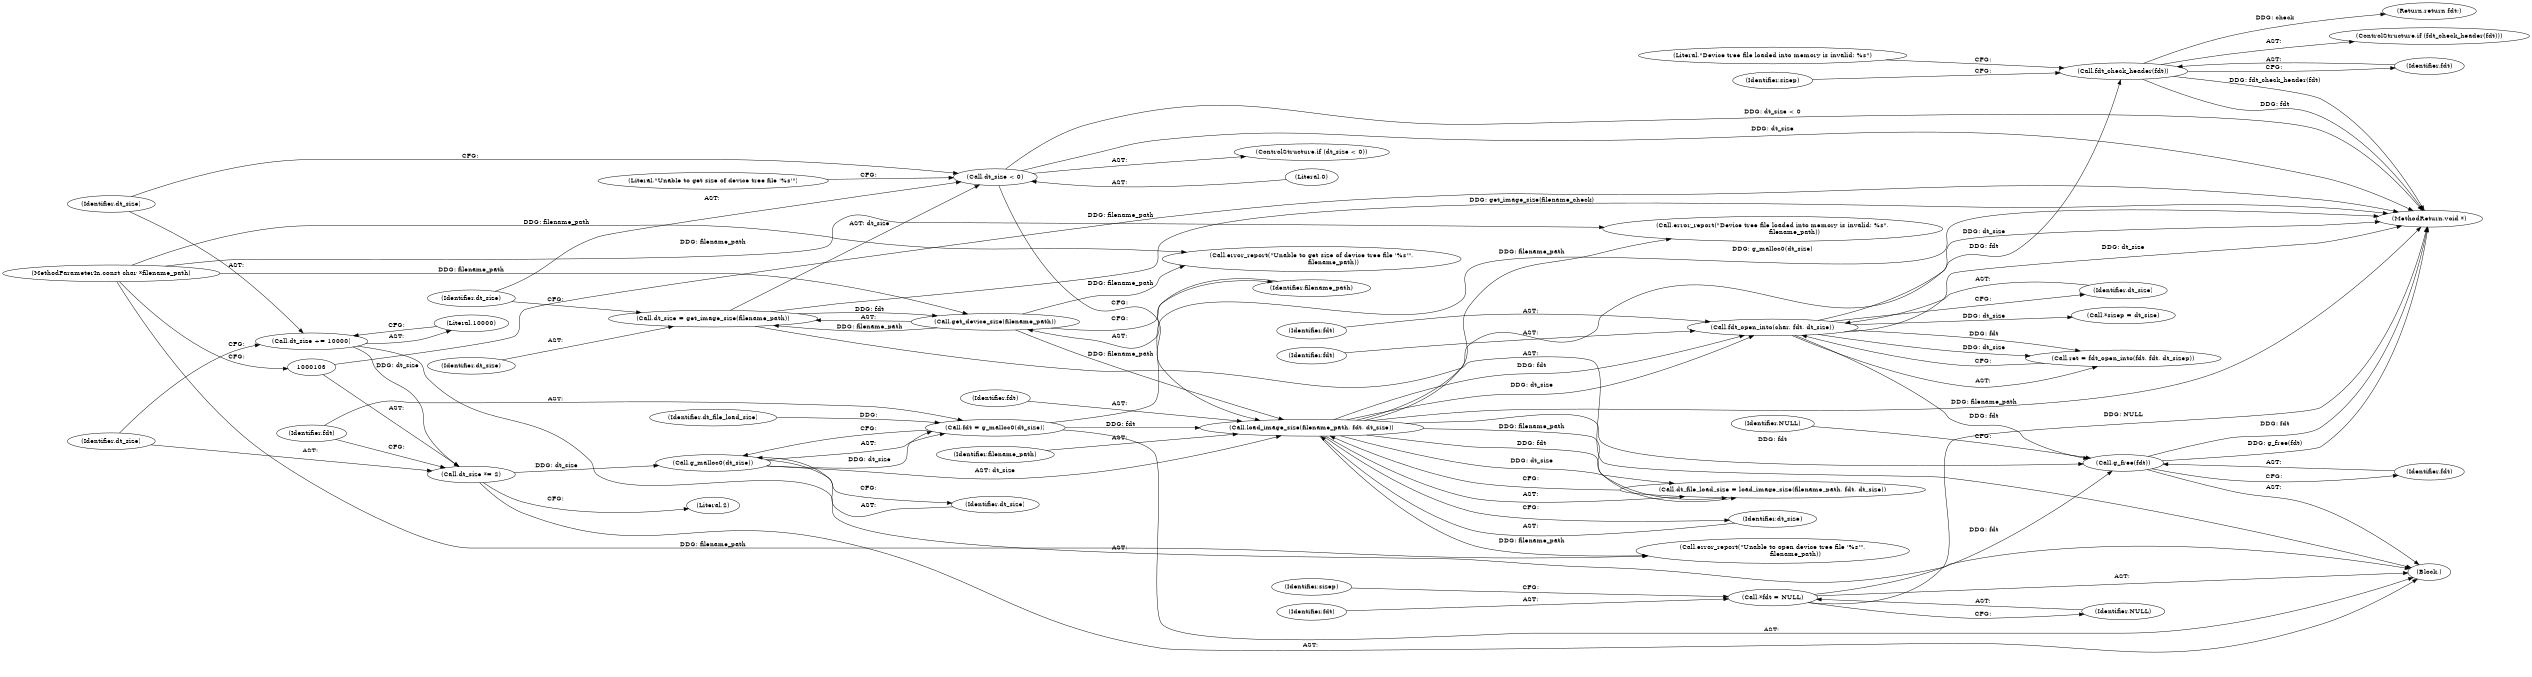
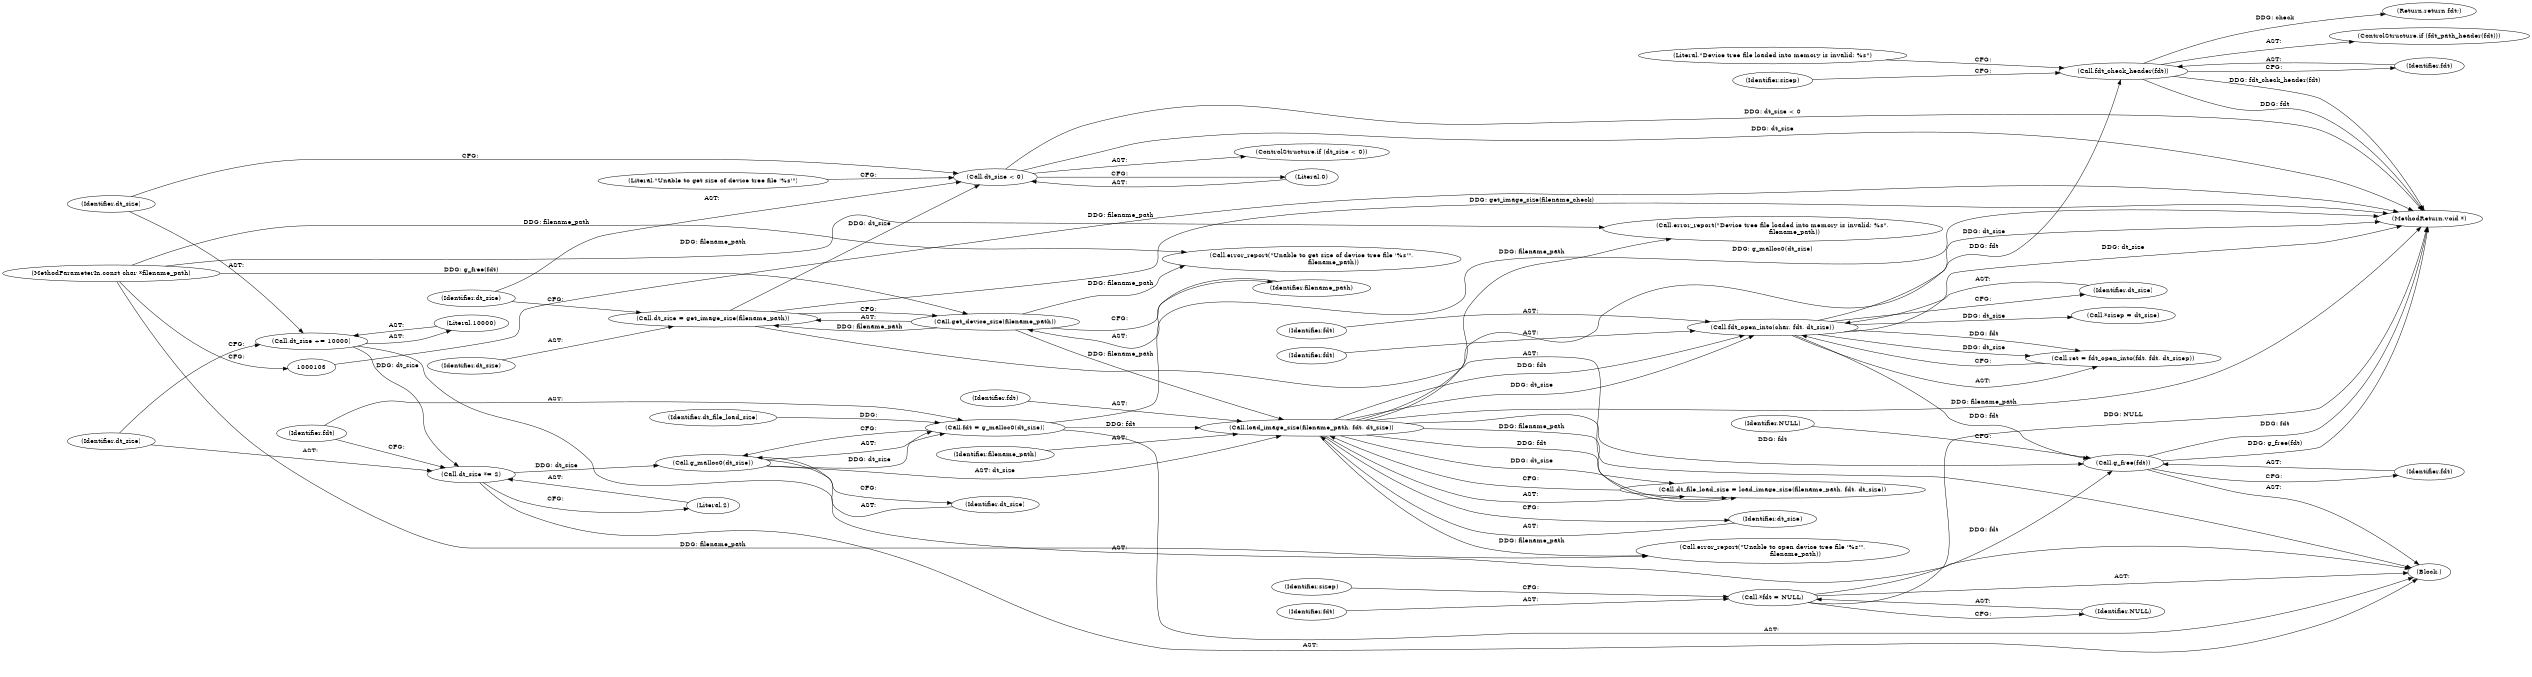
node "(ControlStructure,if (fdt_check_header(fdt)))": label "(ControlStructure,if (fdt_check_header(fdt)))" -> "(ControlStructure,if (fdt_path_header(fdt)))"
edge "(Call,dt_size = get_image_size(filename_path))" -> "(Call,dt_size < 0)": label "AST: dt_size" -> "DDG: dt_size"
edge "(MethodParameterIn,const char *filename_path)" -> "(Call,get_device_size(filename_path))": label "DDG: filename_path" -> "DDG: g_free(fdt)"
edge "(Call,dt_size < 0)" -> "(Call,load_image_size(filename_path, fdt, dt_size))": now "(Call,dt_size < 0)" -> "(Literal,0)"
edge "(Call,dt_size = get_image_size(filename_path))" -> "(Call,get_device_size(filename_path))": label "DDG: fdt" -> "CFG: "
edge "(Literal,10000)" -> "(Call,dt_size += 10000)": label "CFG: " -> "AST: "
edge "1000103" -> "(Call,dt_size *= 2)": now "(Literal,2)" -> "(Call,dt_size *= 2)"
